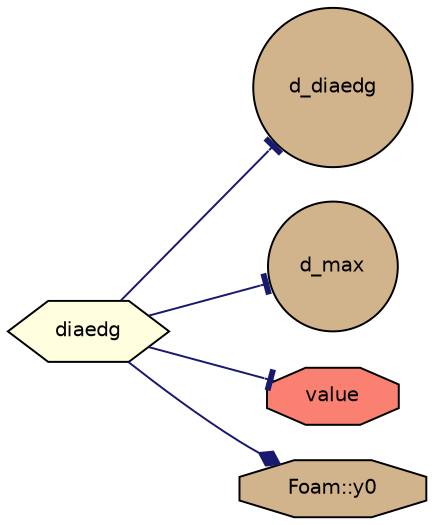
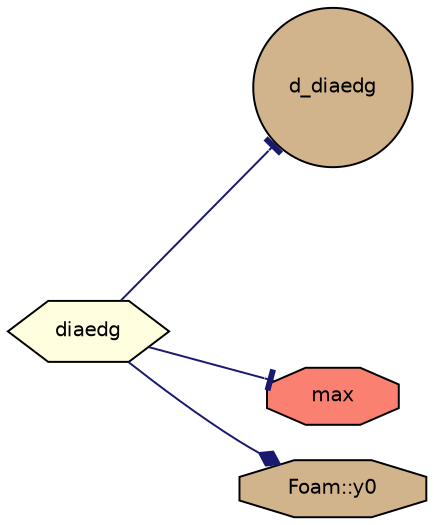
node "d_max": removed
node "value": label "value" -> "max"
